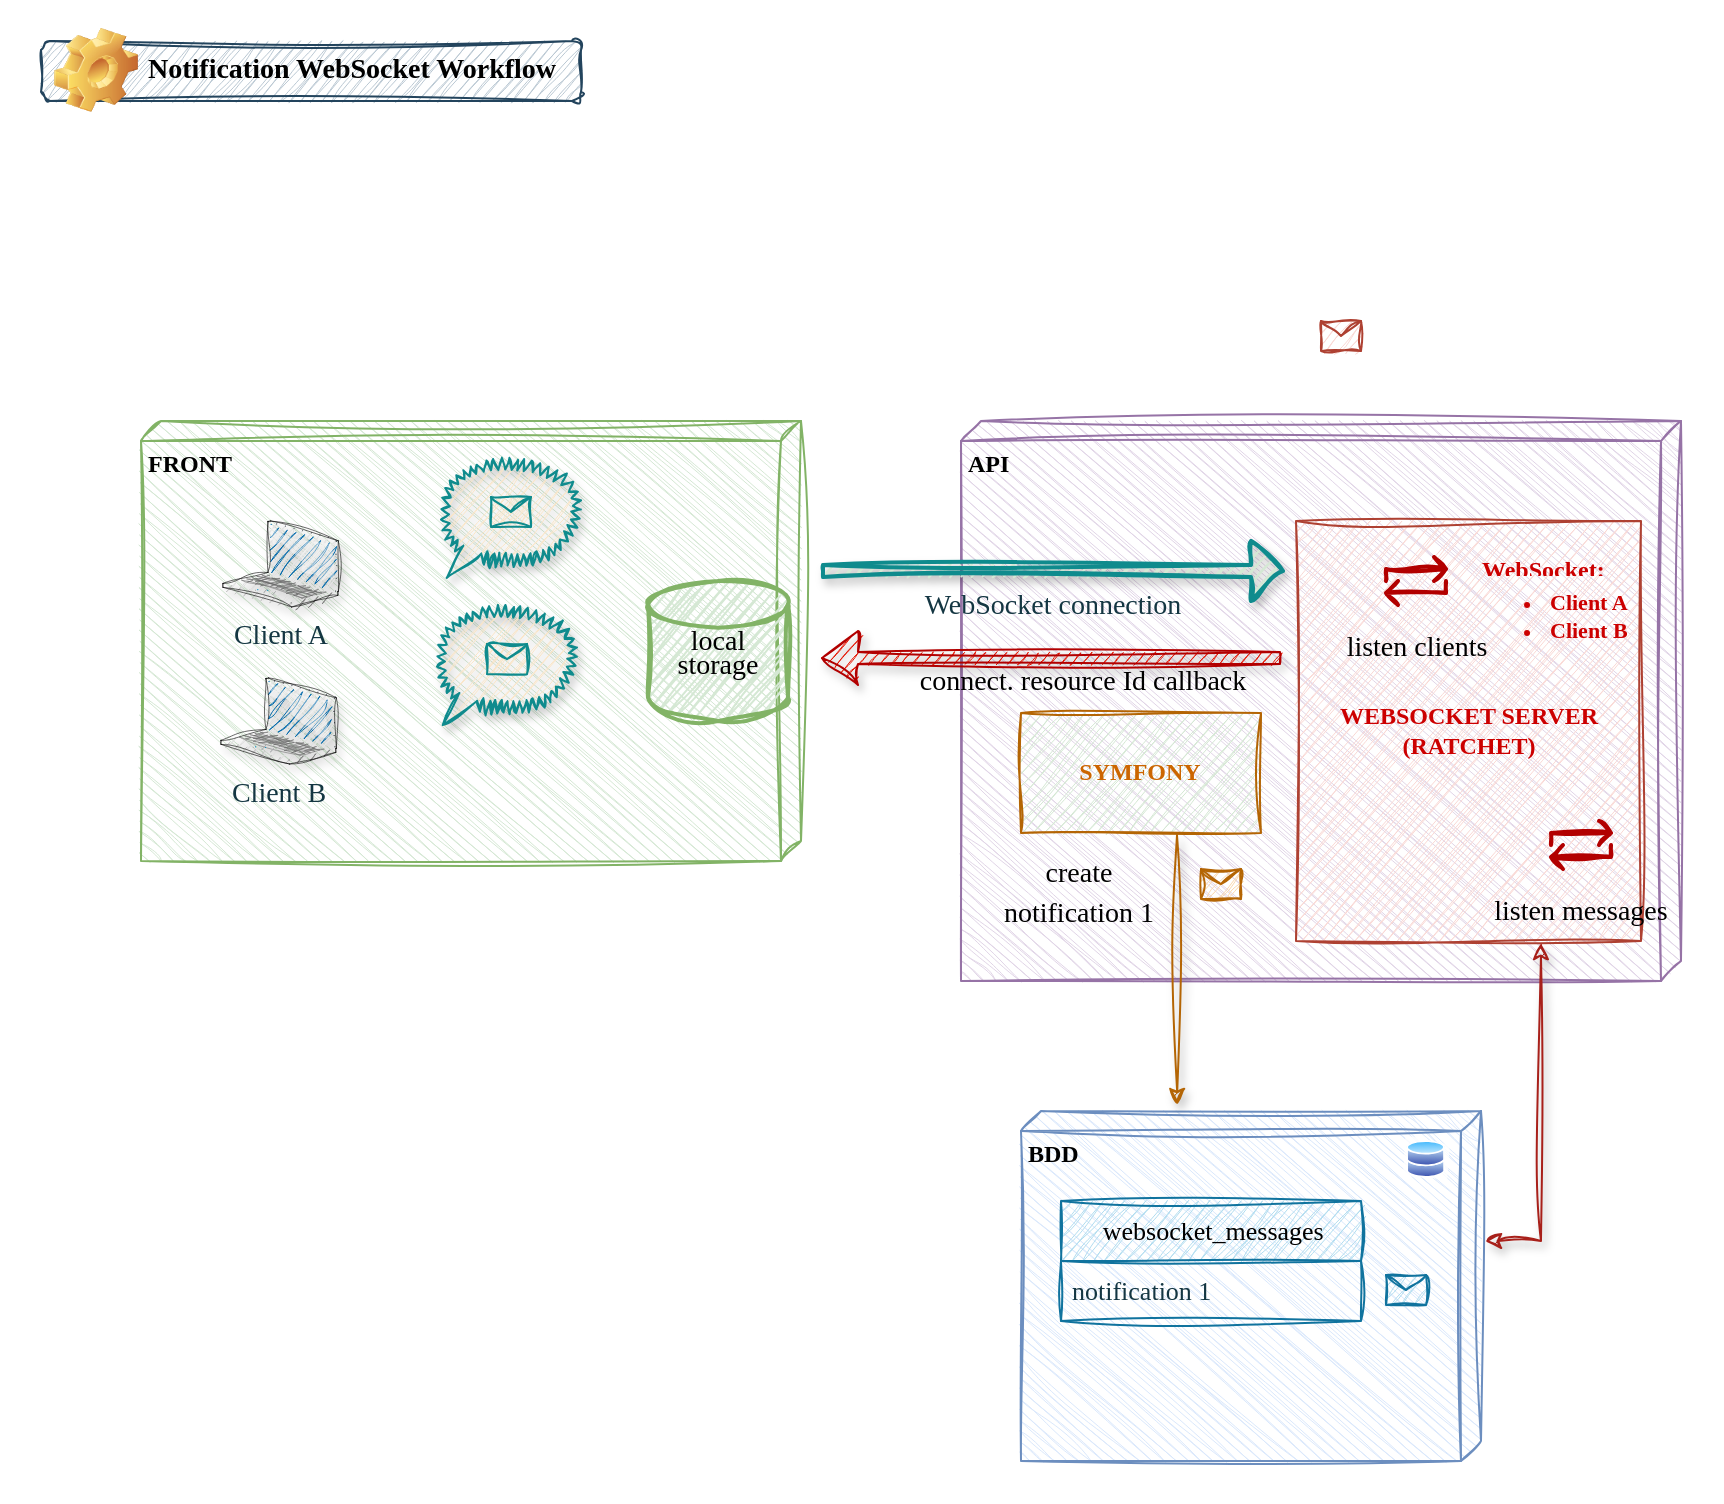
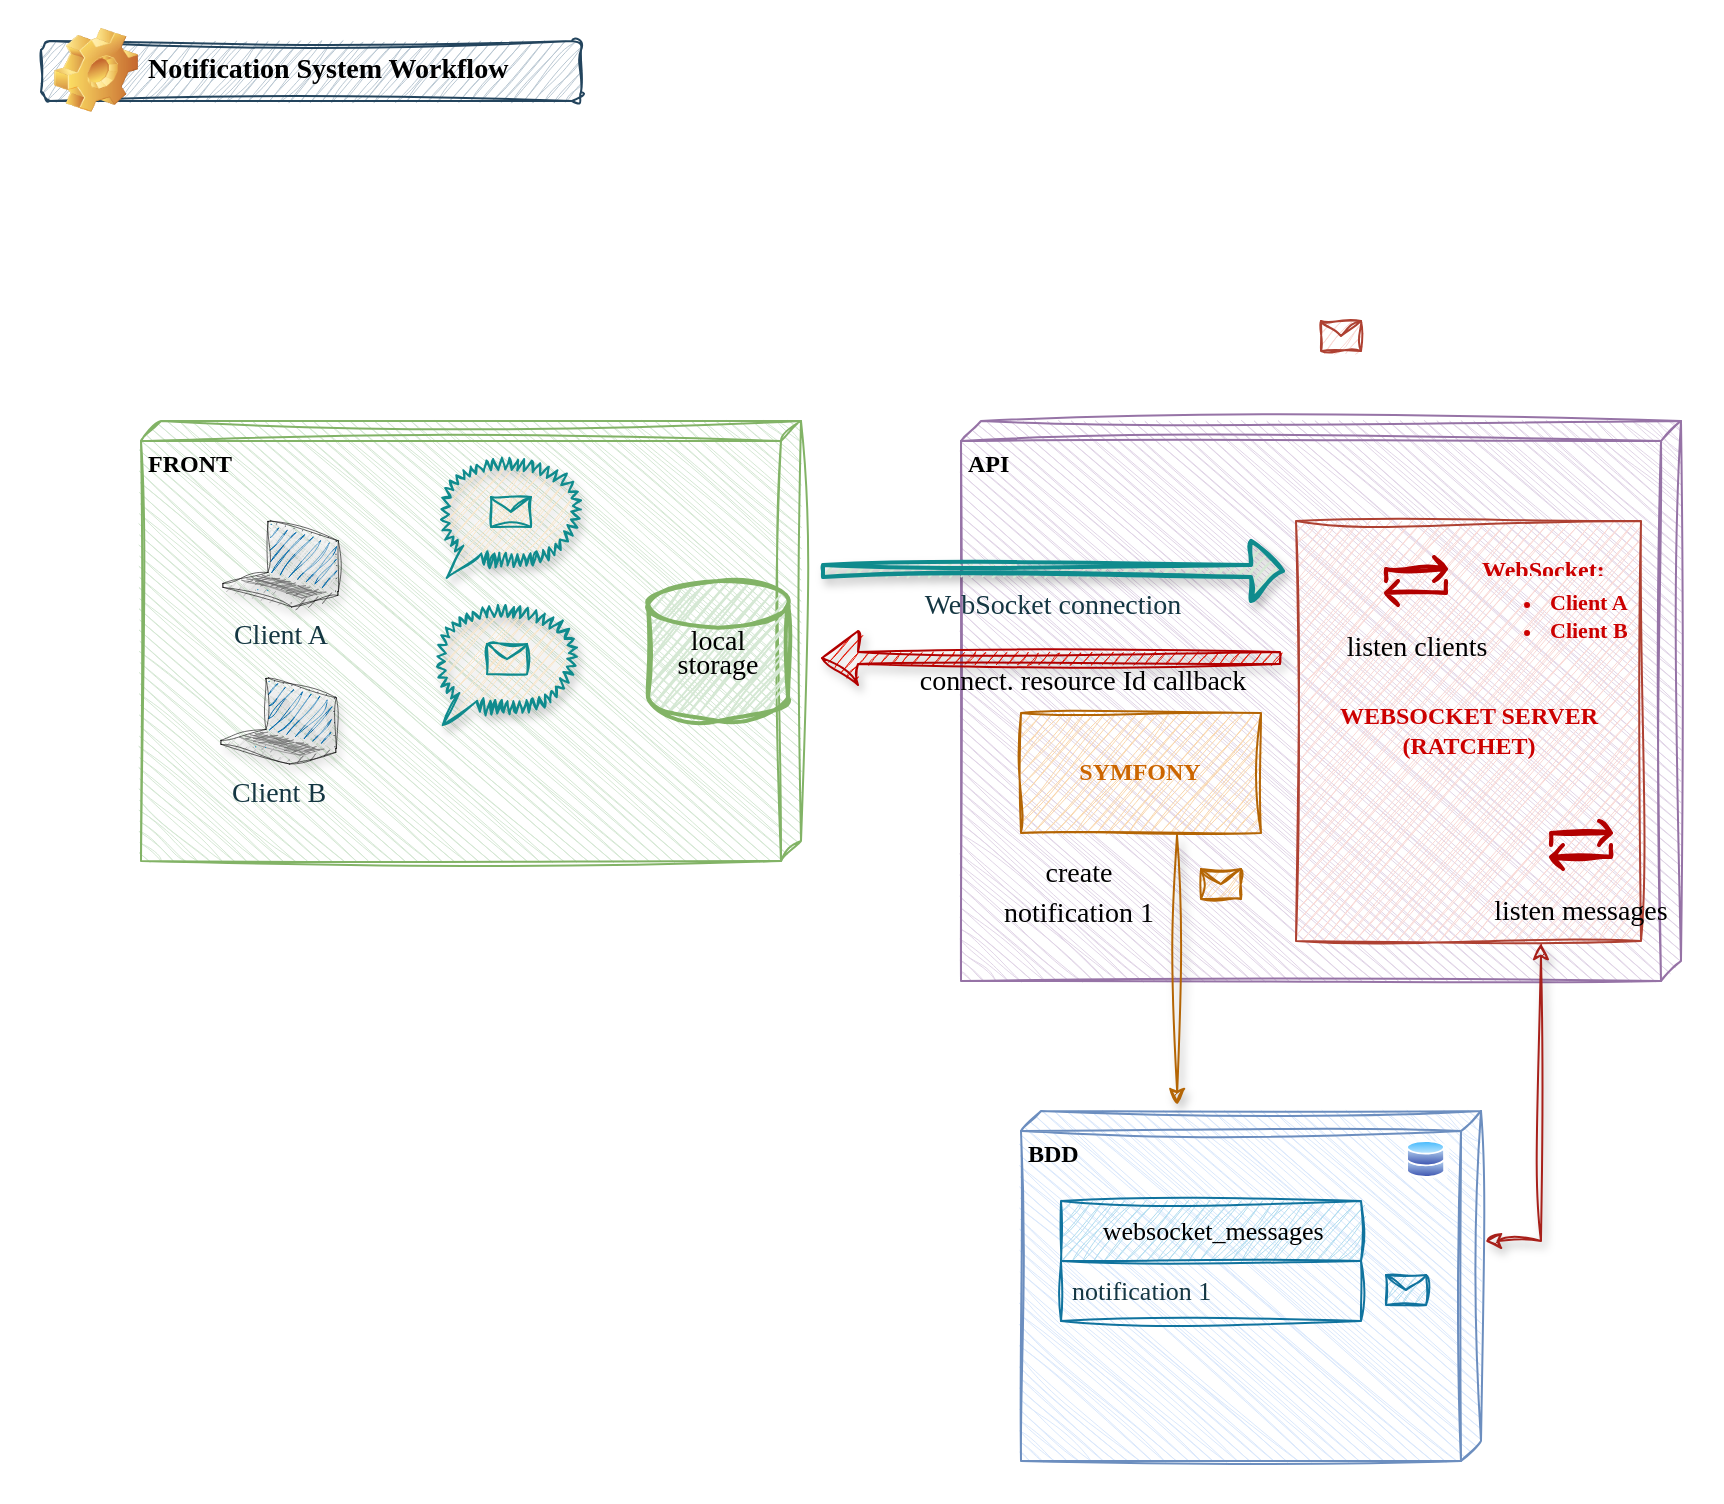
node "Notification WebSocket Workflow": label "Notification WebSocket Workflow" -> "Notification System Workflow"
node "SYMFONY": fillcolor #d5e8d4 -> #fad7ac
